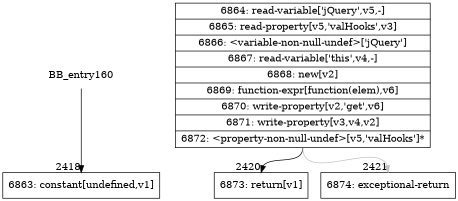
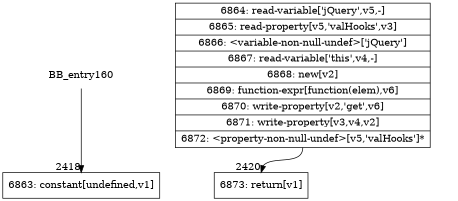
node "6874: exceptional-return": removed
